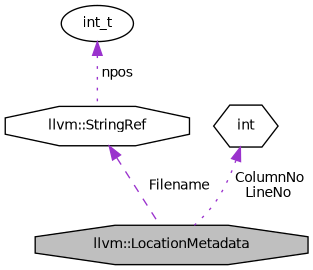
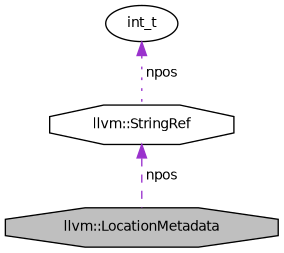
node "int": removed
edge "llvm::LocationMetadata" -> "llvm::StringRef": label " Filename" -> " npos"
